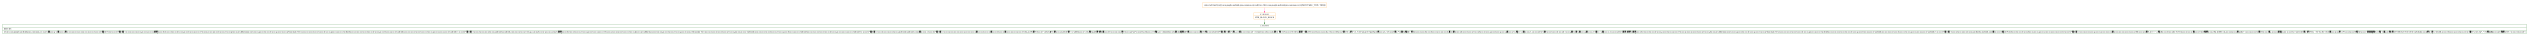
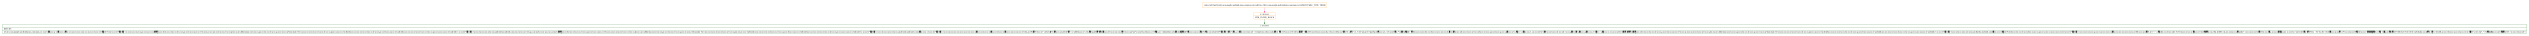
node "0: 0x0000": text "MTH_BLOCK_BLOCK" -> "MTH_ENTER_BLOCK"
